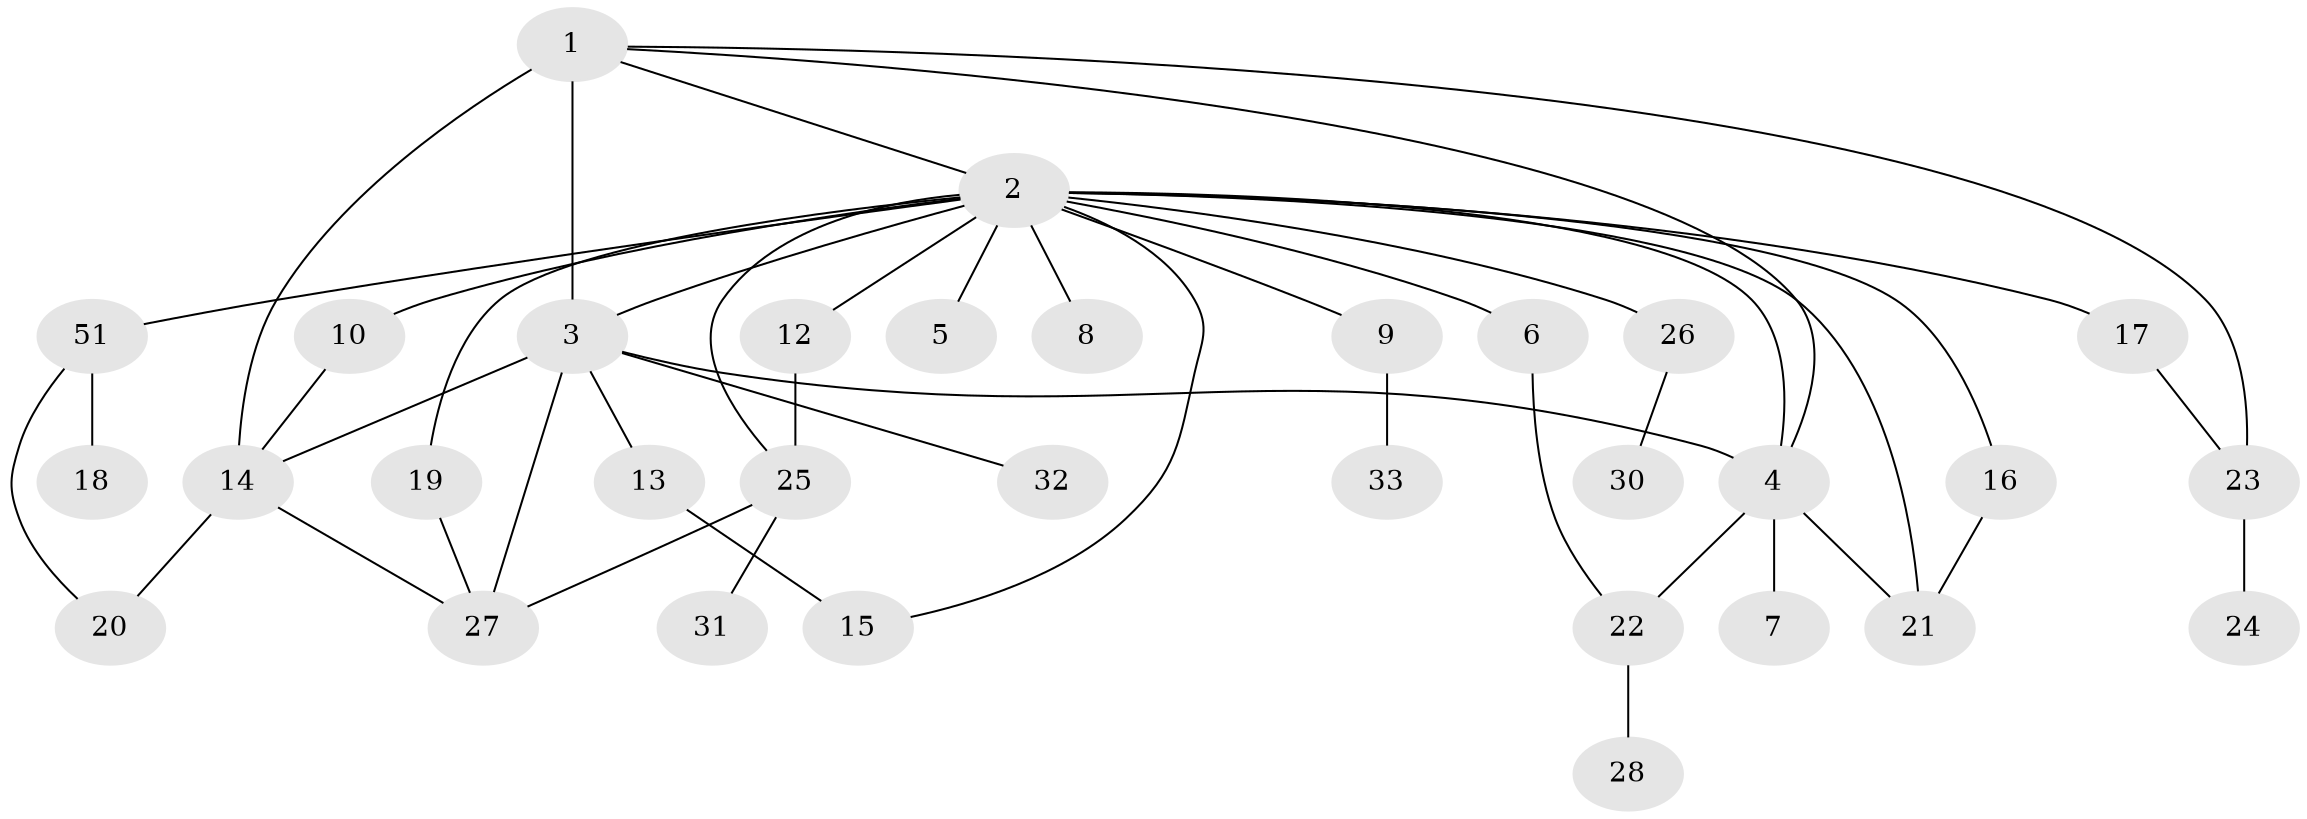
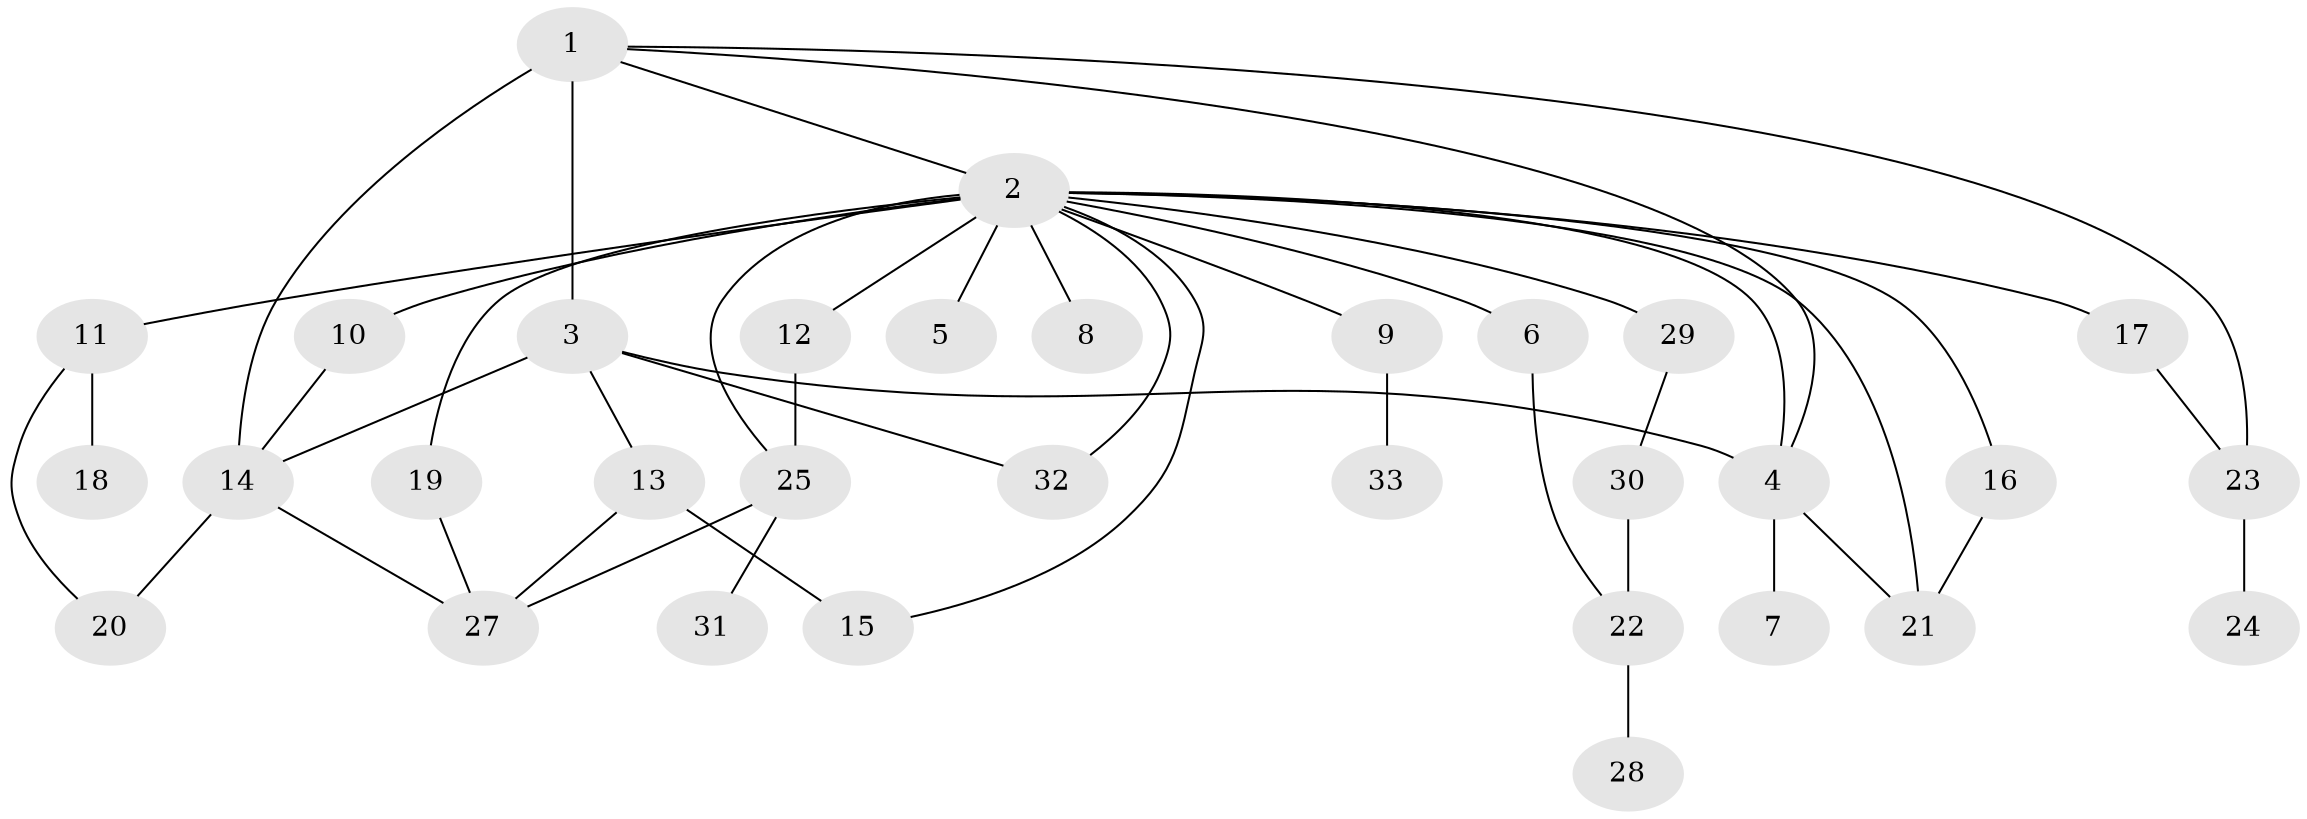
edge "2" -- "3": now "2" -- "32"
node "51": label "51" -> "11"
node "26": label "26" -> "29"
edge "3" -- "27": now "13" -- "27"
edge "4" -- "22": now "30" -- "22"
